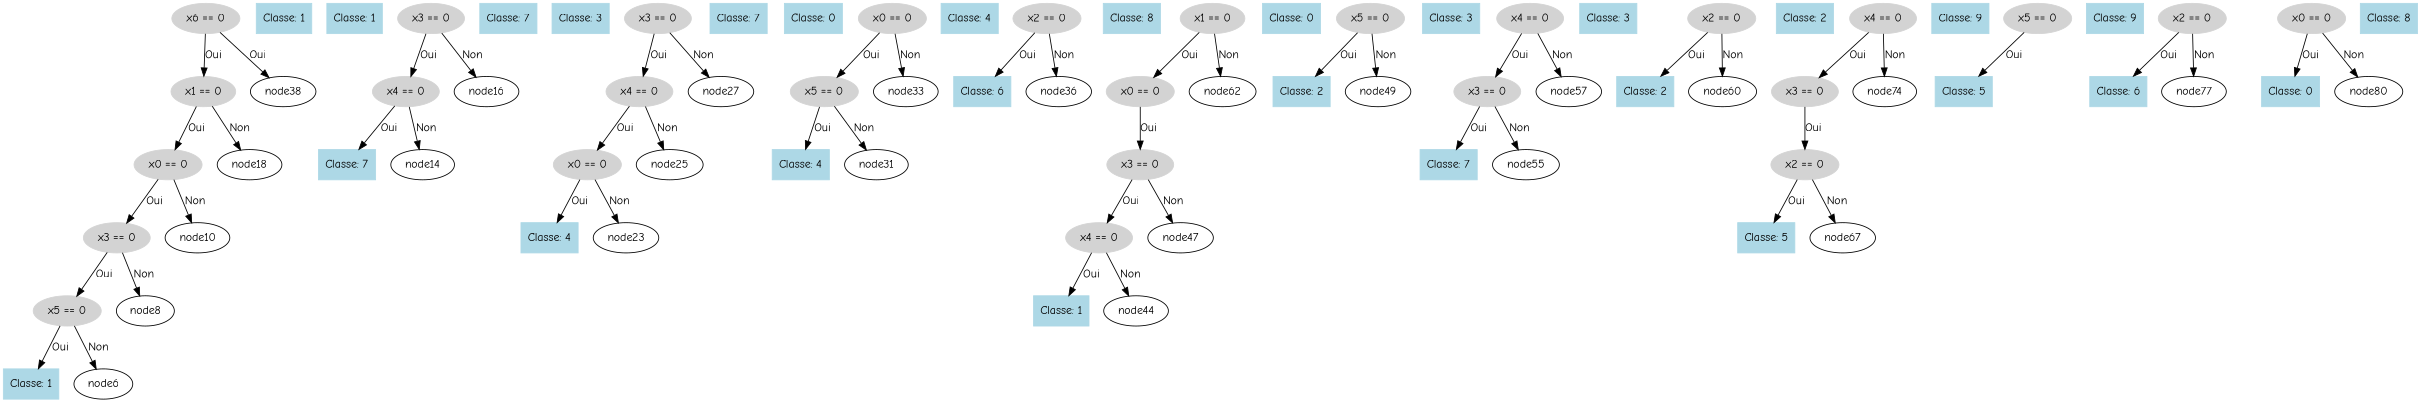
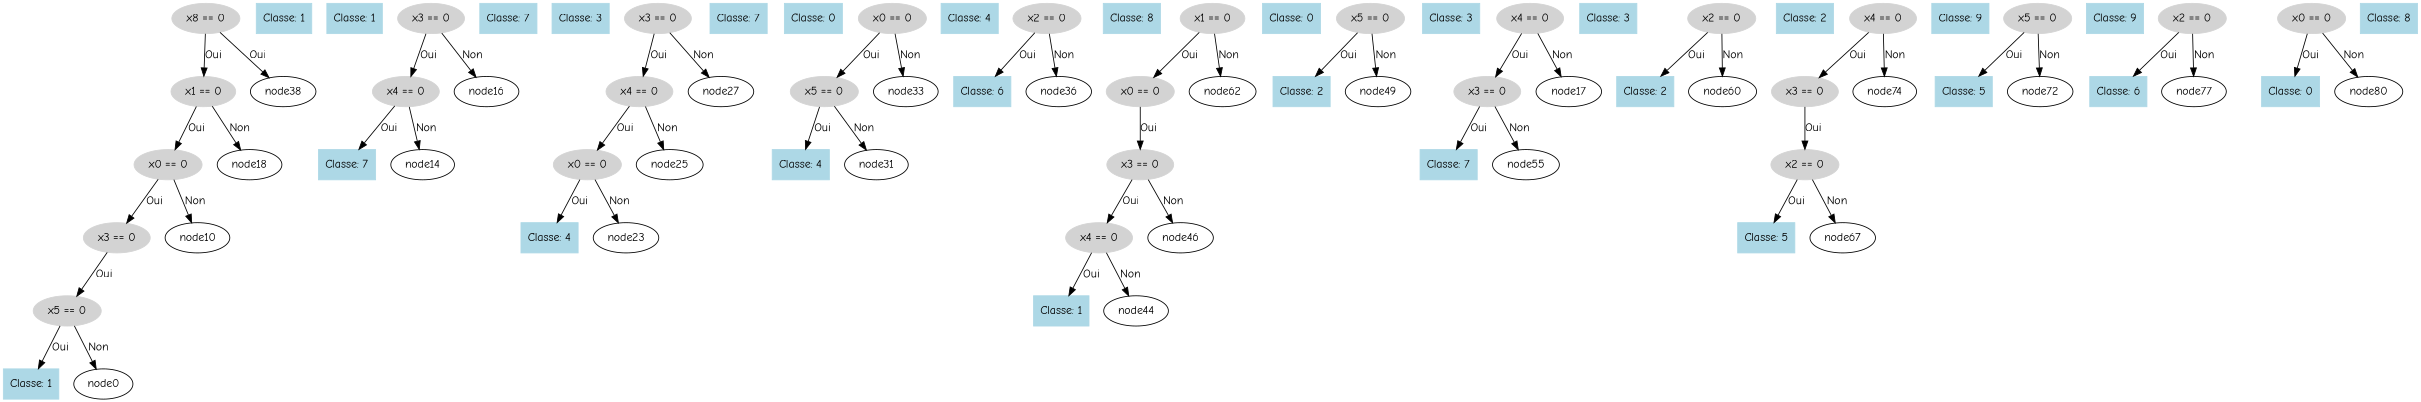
node "x6 == 0": label "x6 == 0" -> "x8 == 0"
node "node57": label "node57" -> "node17"
node "node72": added
node "node47": label "node47" -> "node46"
node "node8": removed
node "node6": label "node6" -> "node0"
